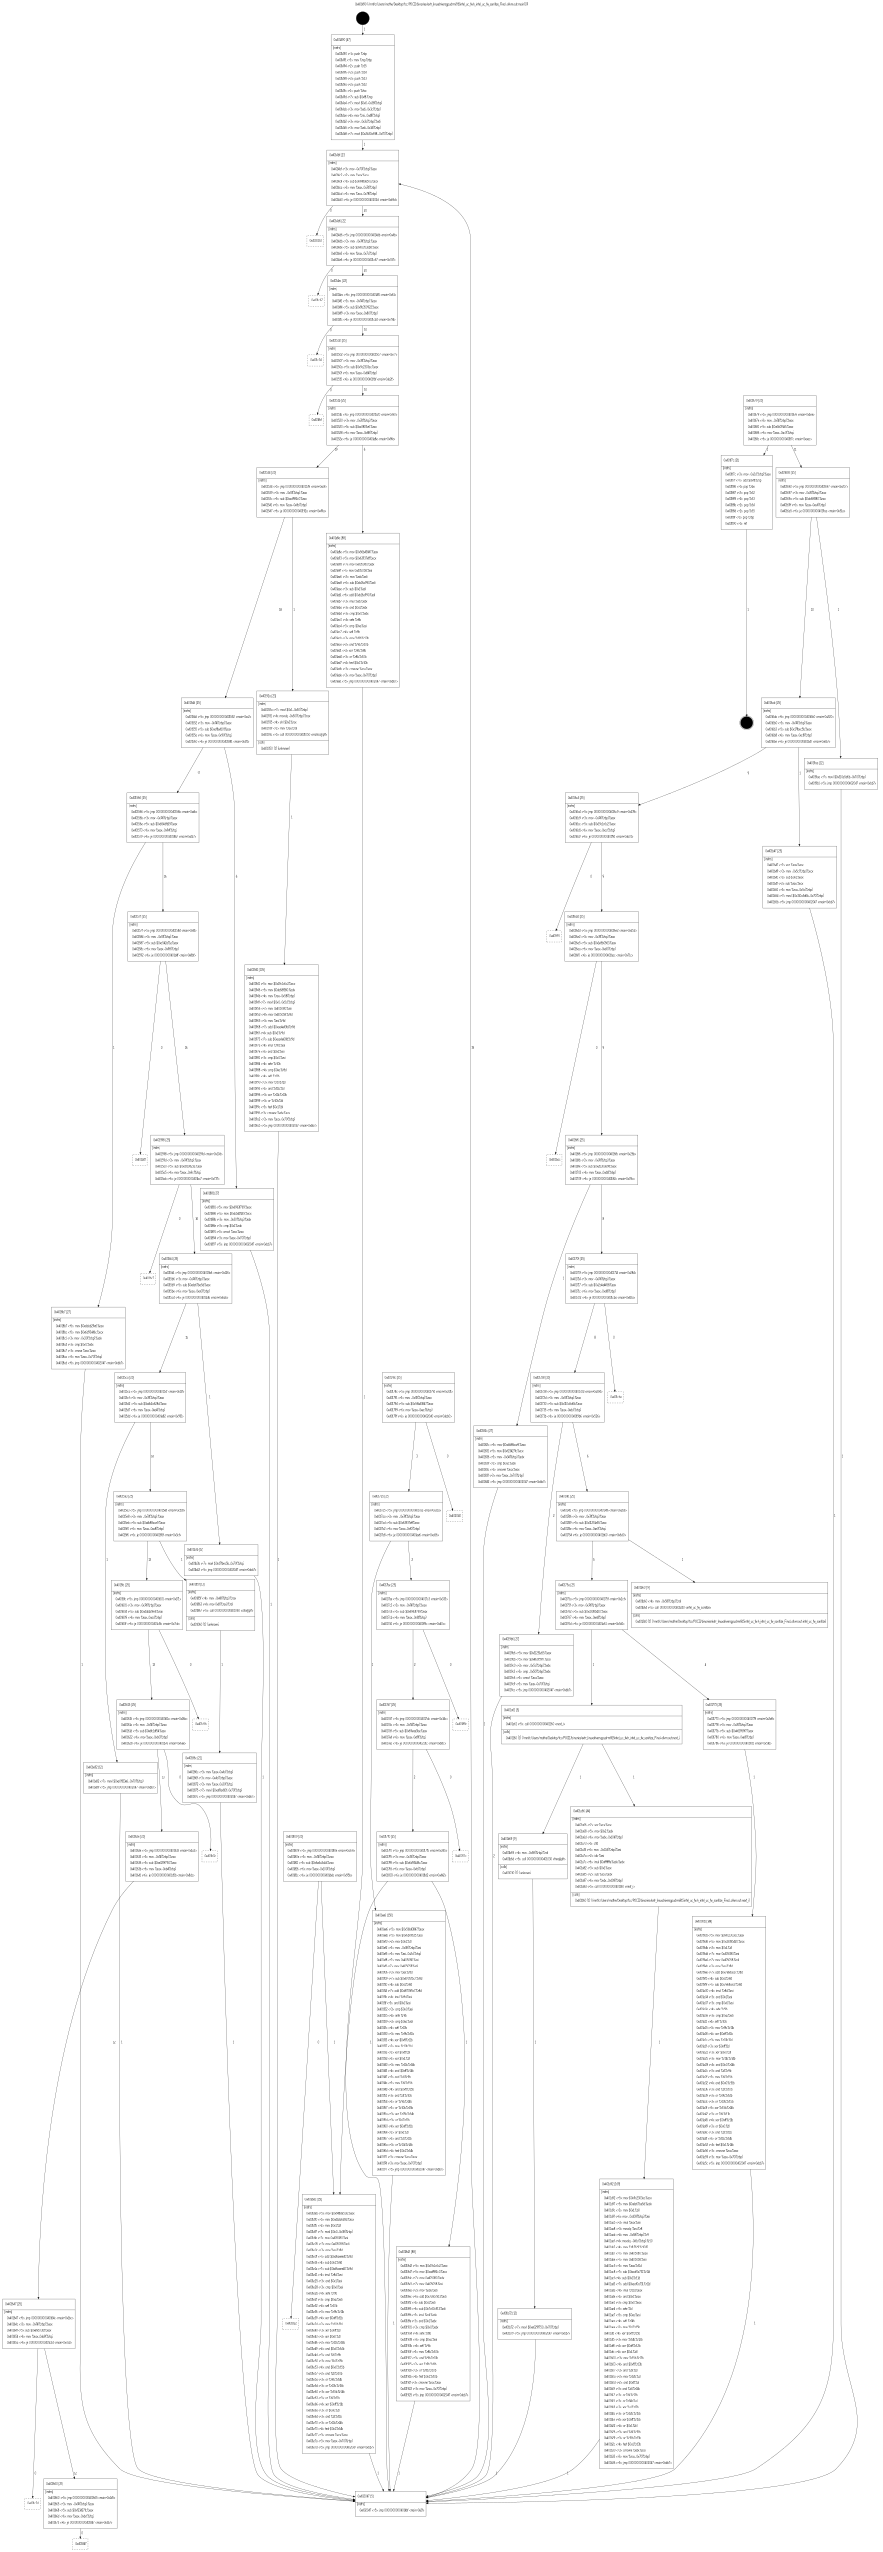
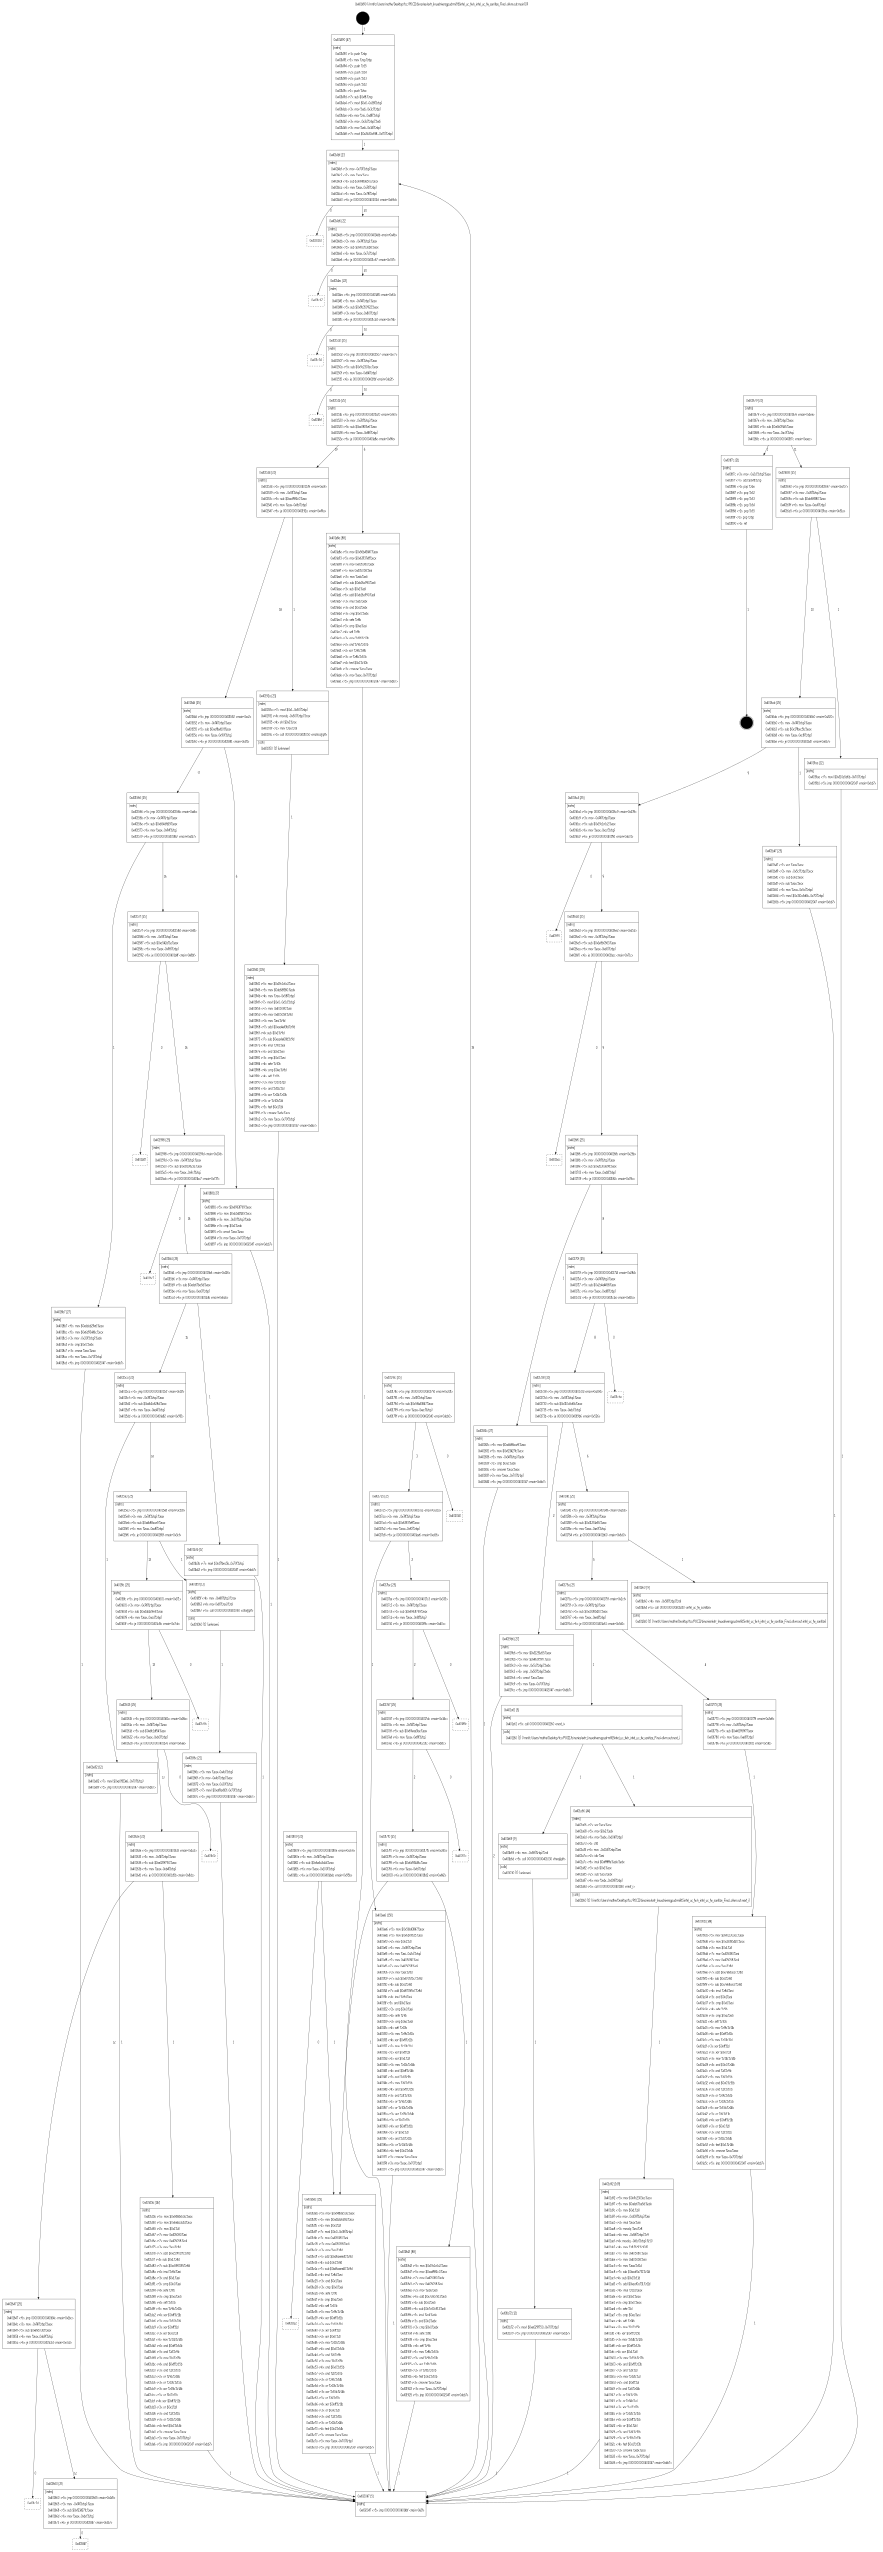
edge "0x401598 [25]" -> "0x4015b1 [25]": reversed
node "0x401d5b [144]": added
